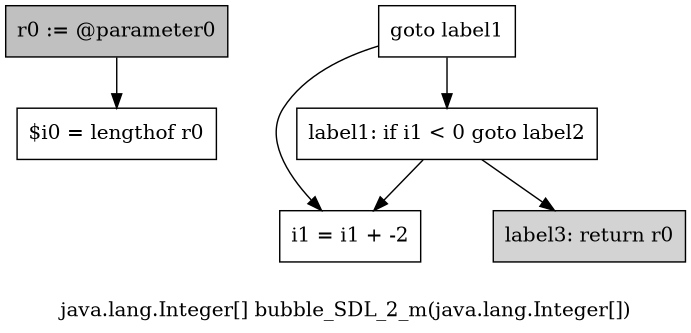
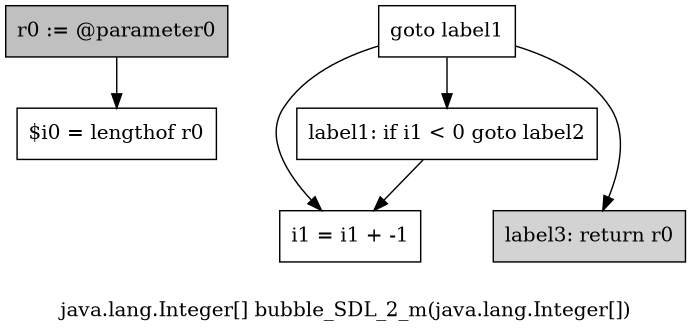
edge "label1: if i1 < 0 goto label2" -> "label3: return r0": now "goto label1" -> "label3: return r0"
node "i1 = i1 + -2": label "i1 = i1 + -2" -> "i1 = i1 + -1"
